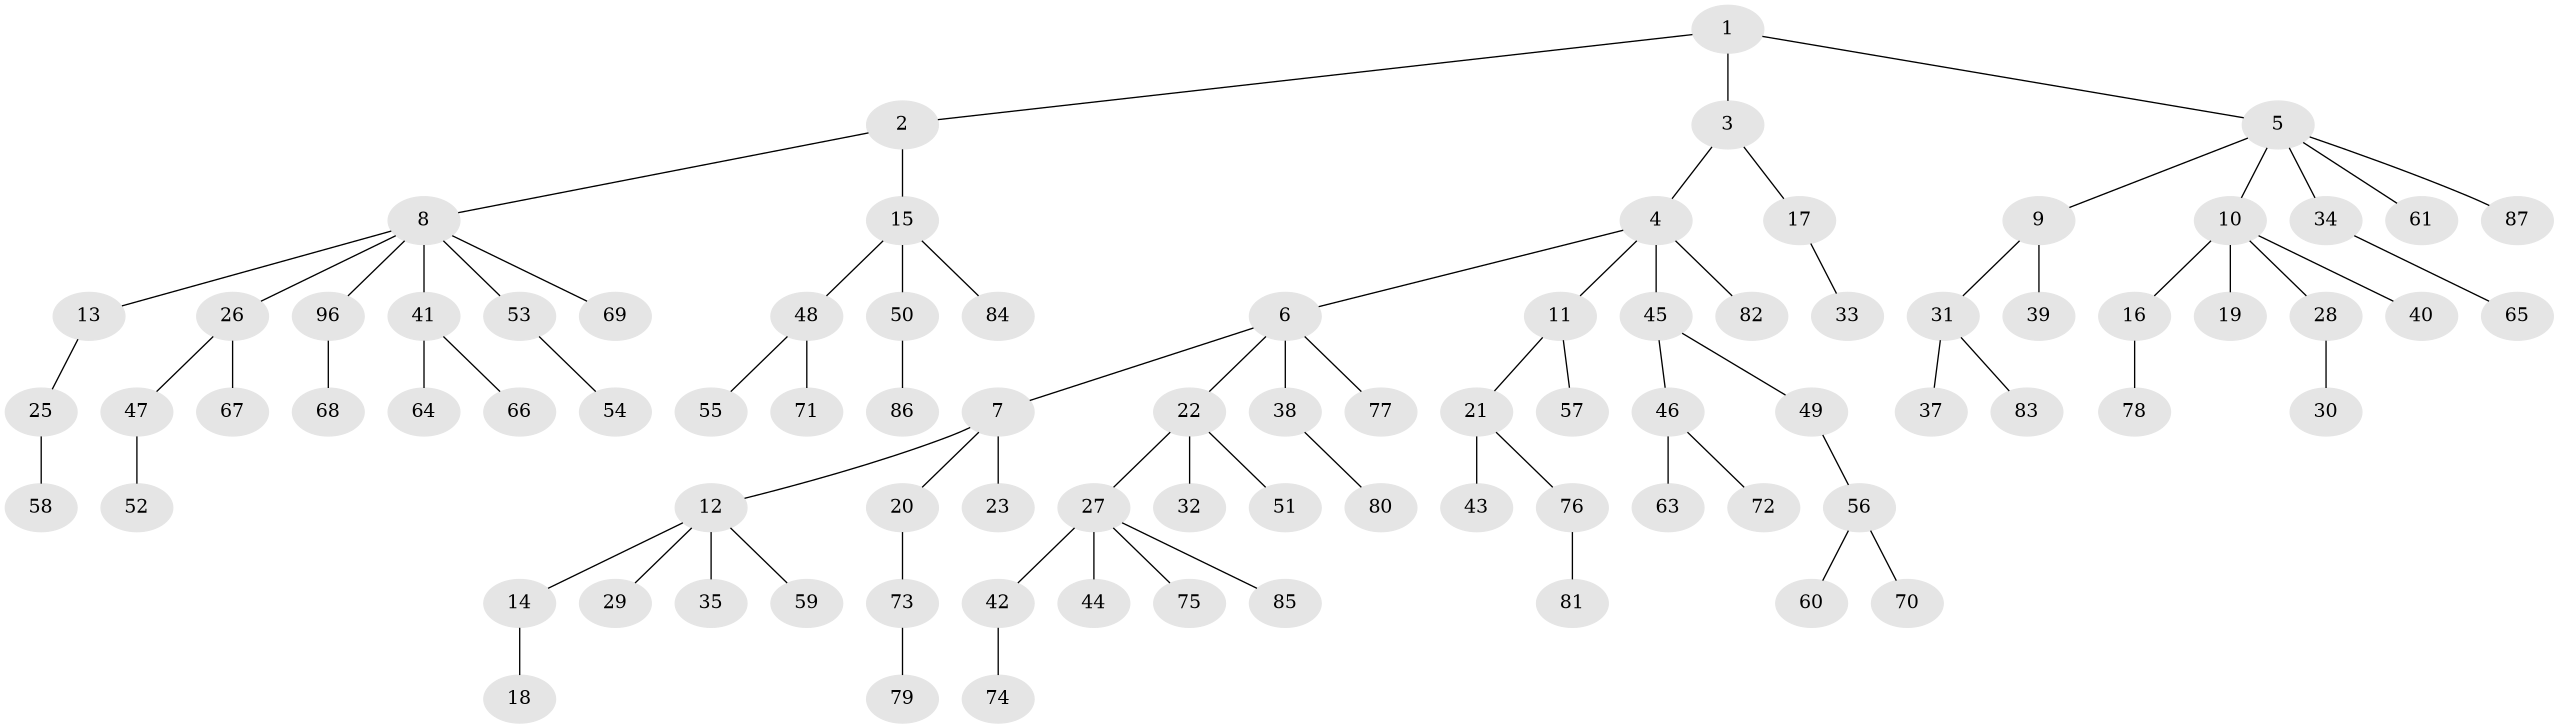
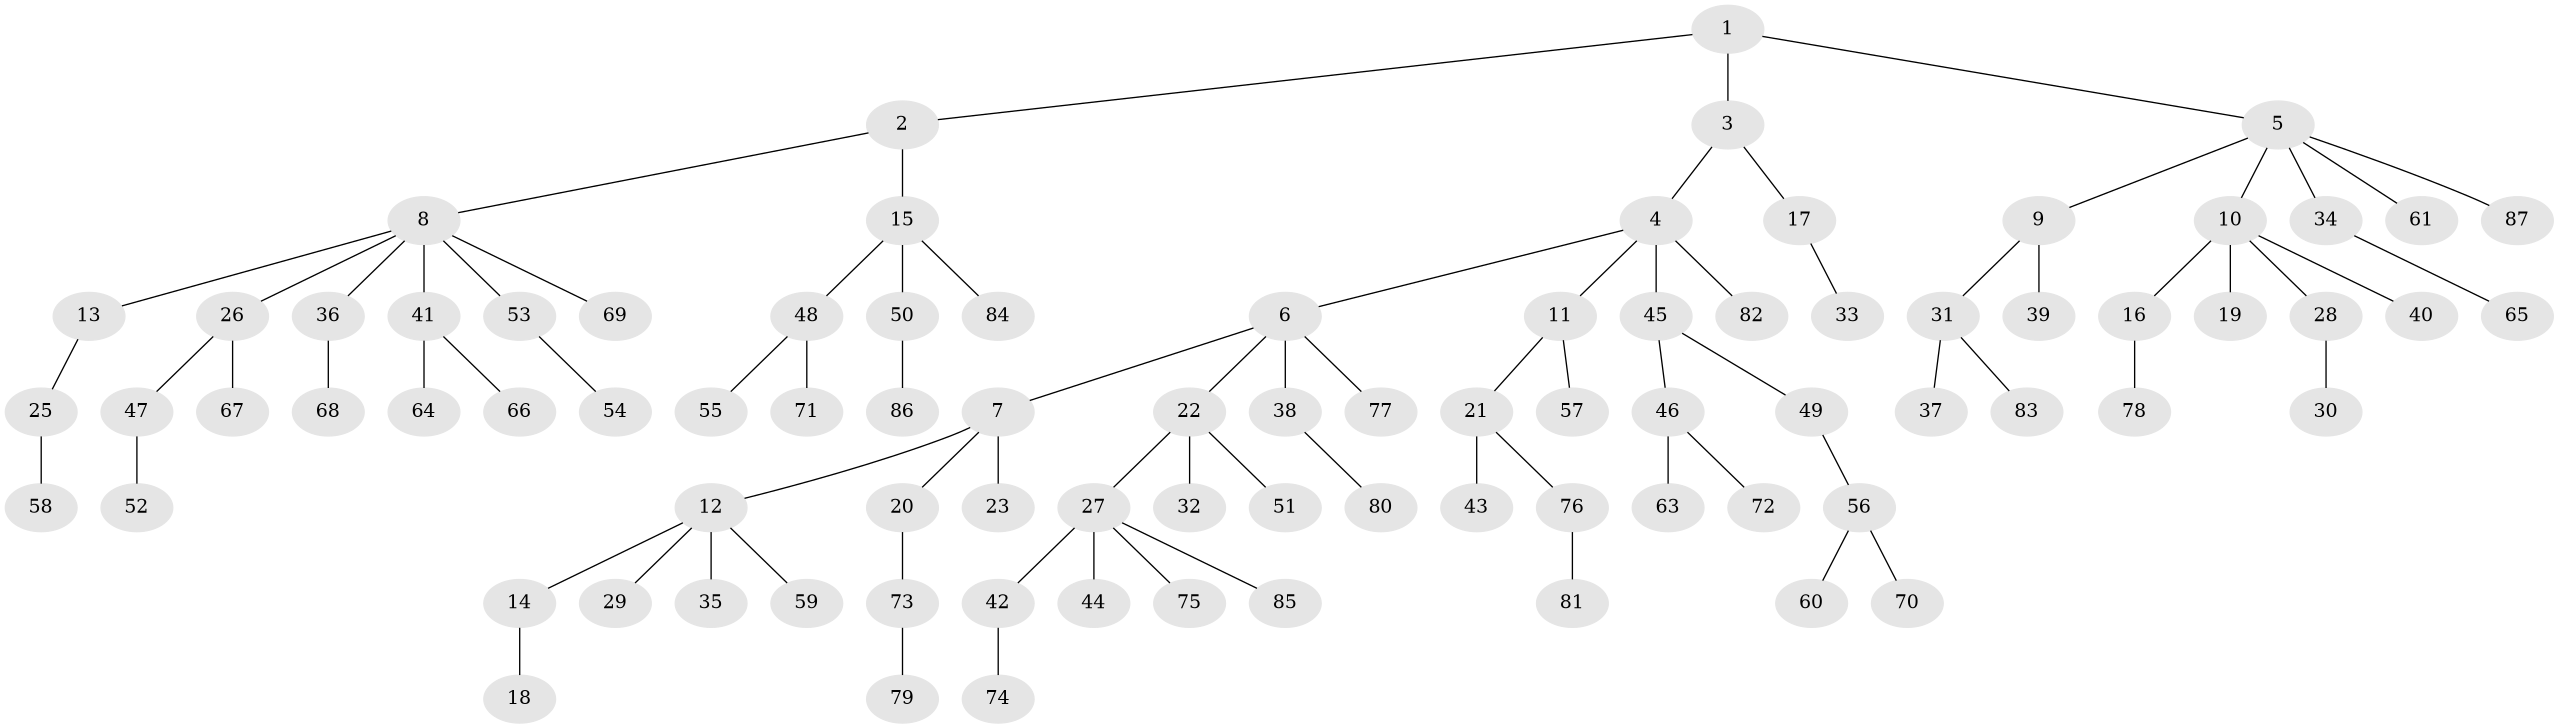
node "96": label "96" -> "36"
